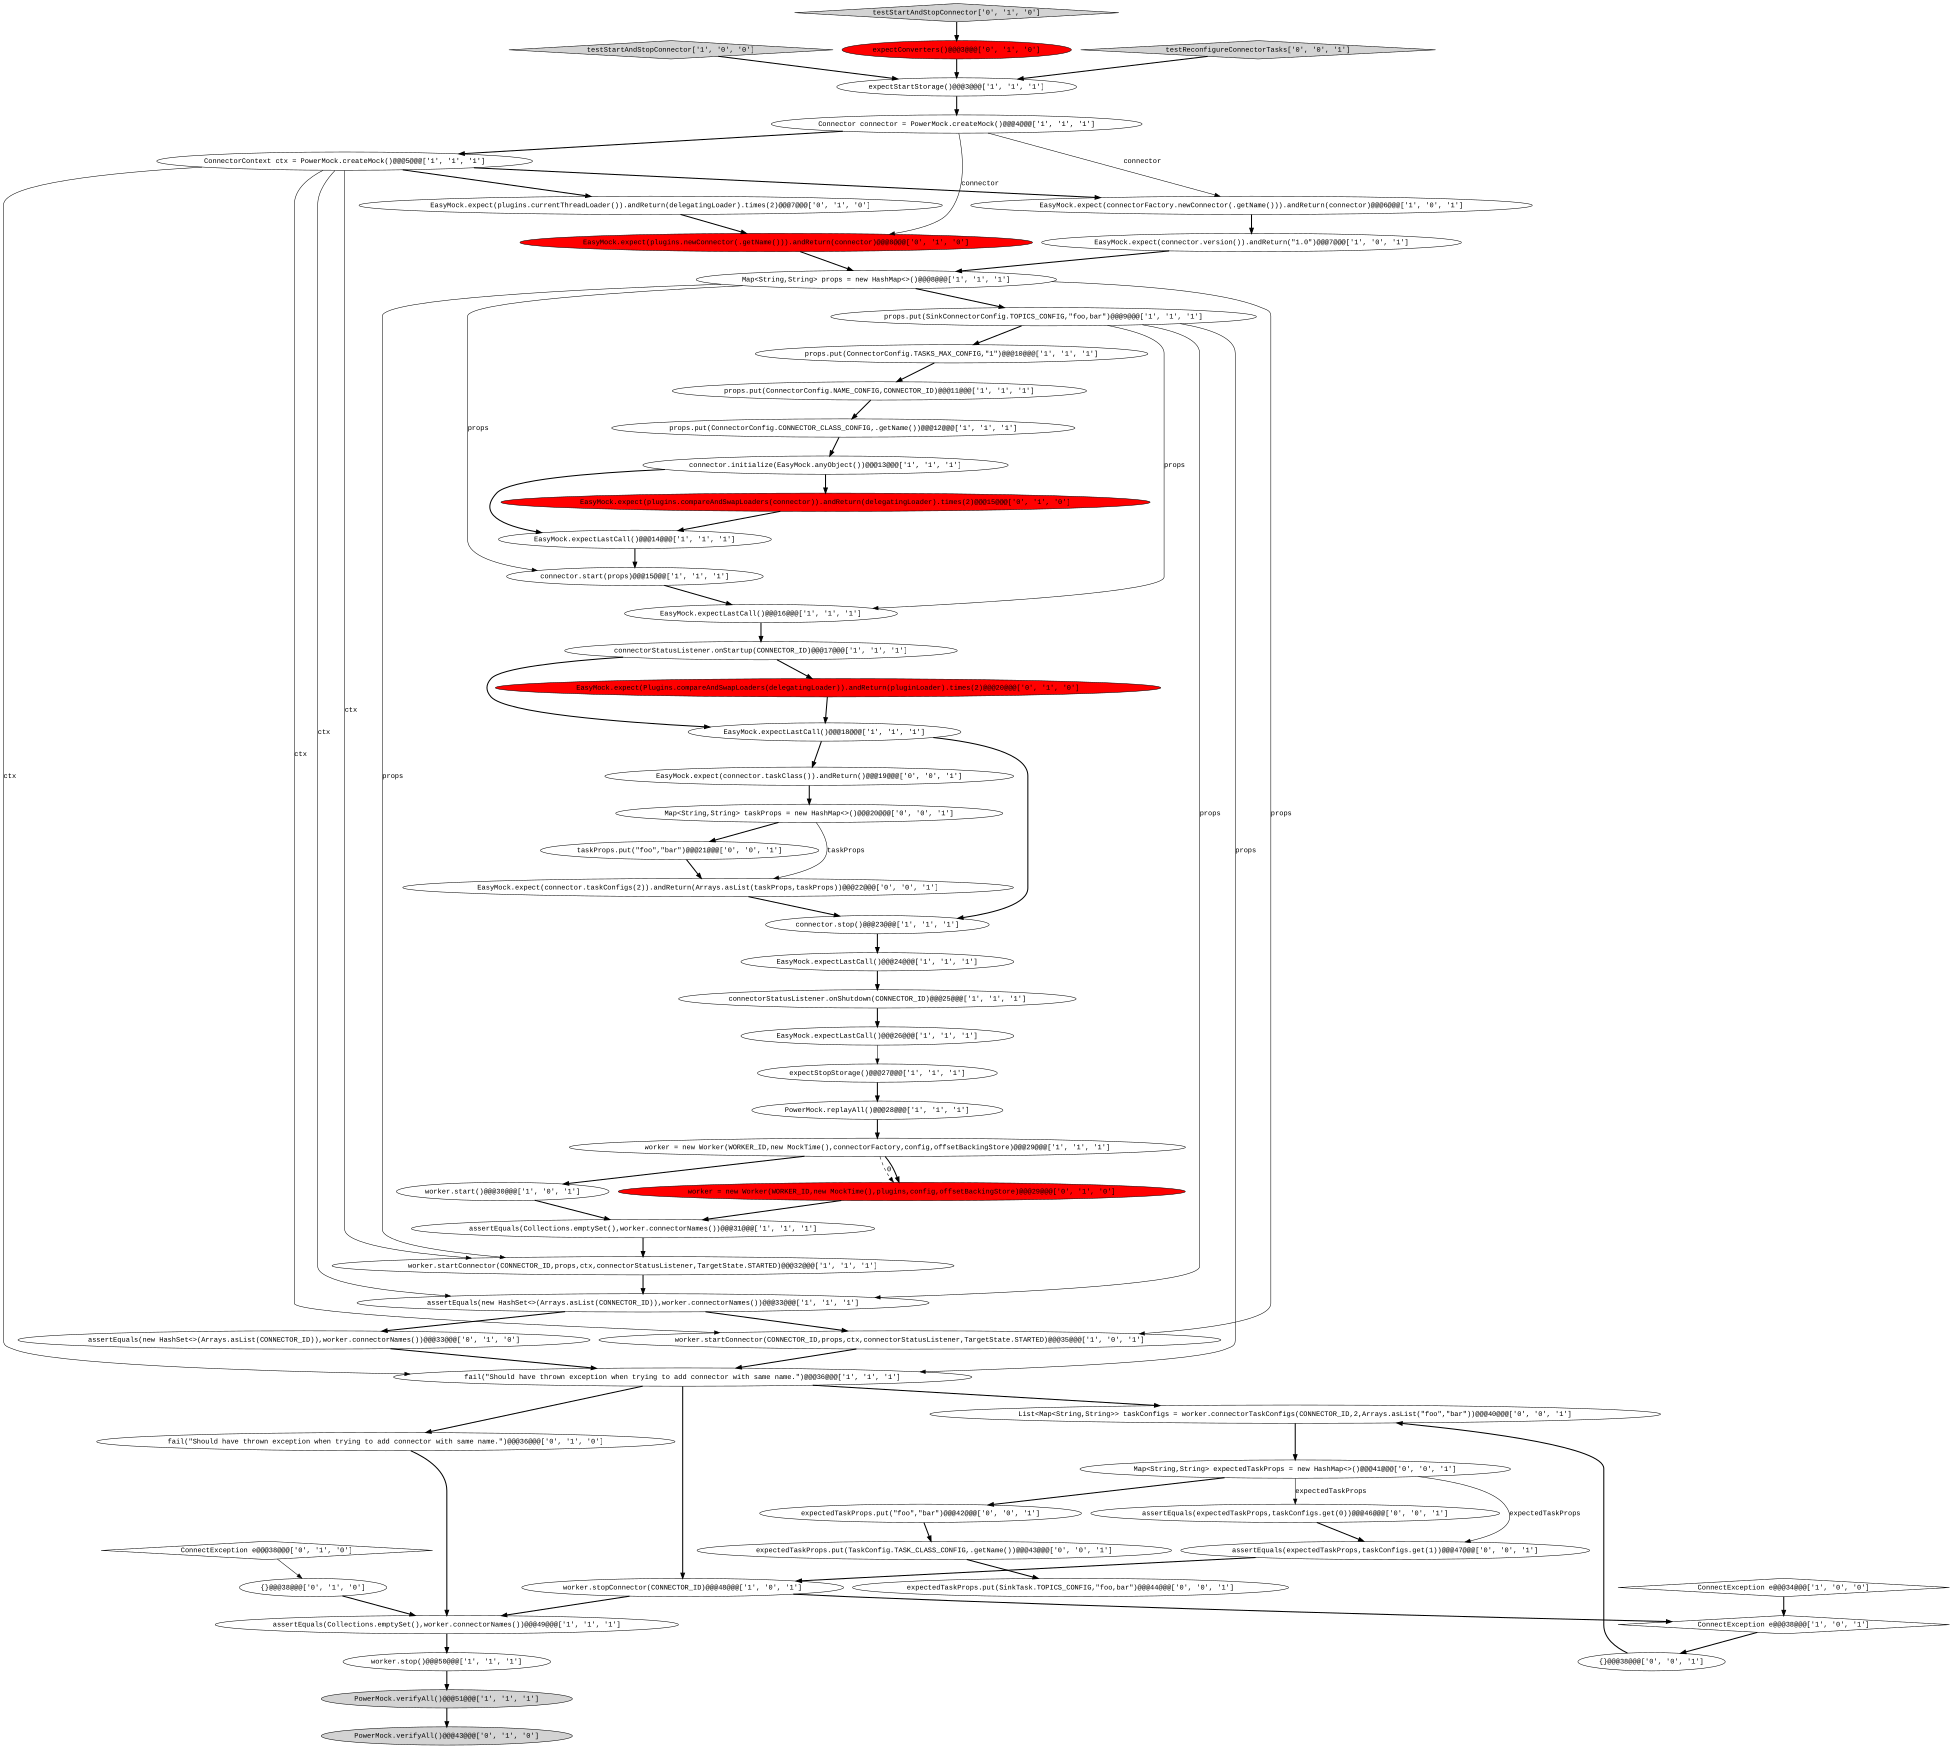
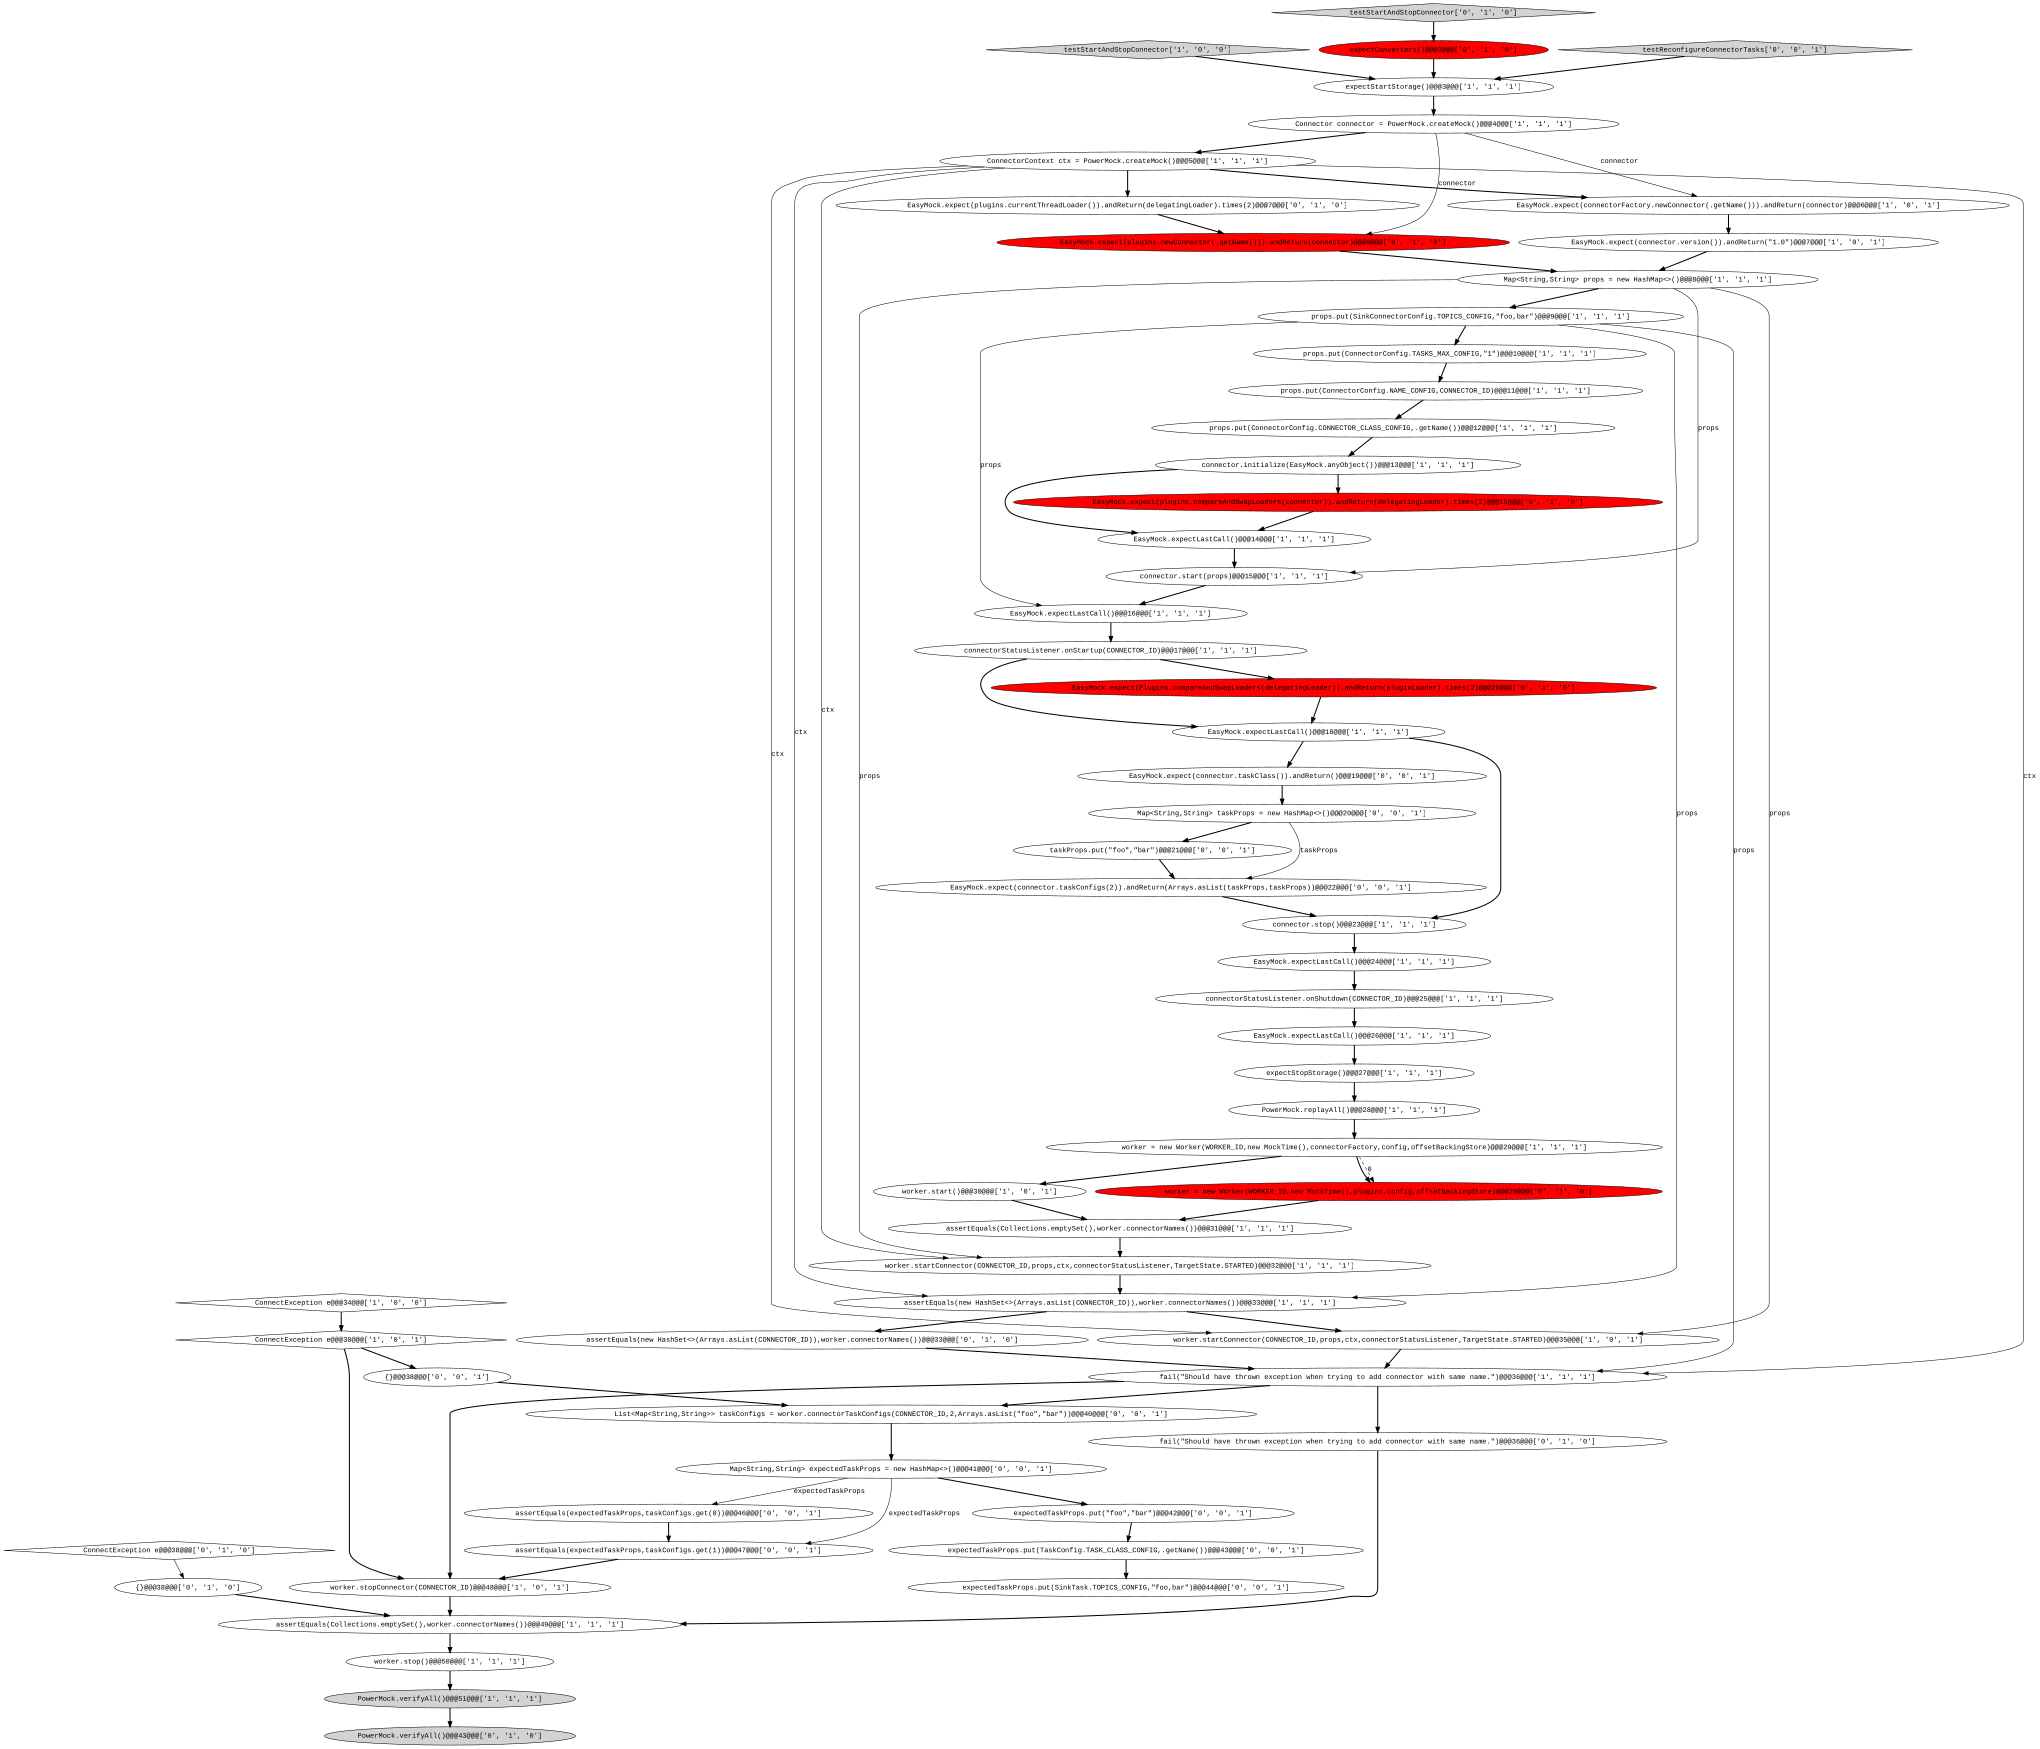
edge "EasyMock.expectLastCall()@@@26@@@['1', '1', '1']" -> "expectStopStorage()@@@27@@@['1', '1', '1']": style solid -> bold
edge "worker.stopConnector(CONNECTOR_ID)@@@48@@@['1', '0', '1']" -> "ConnectException e@@@38@@@['1', '0', '1']": reversed
